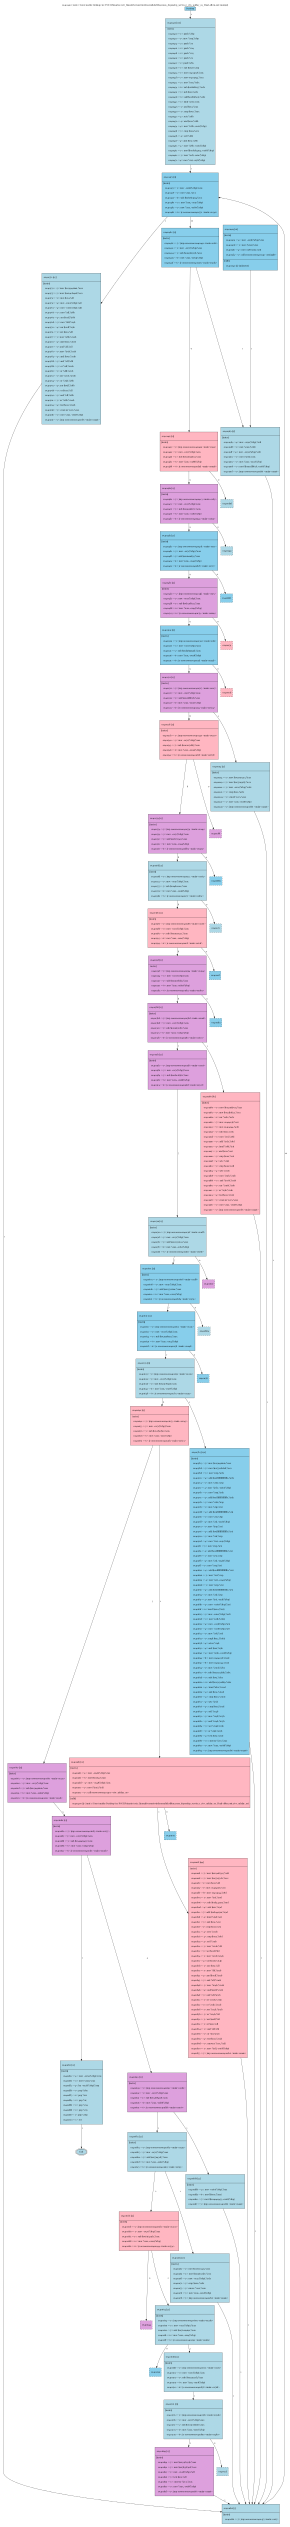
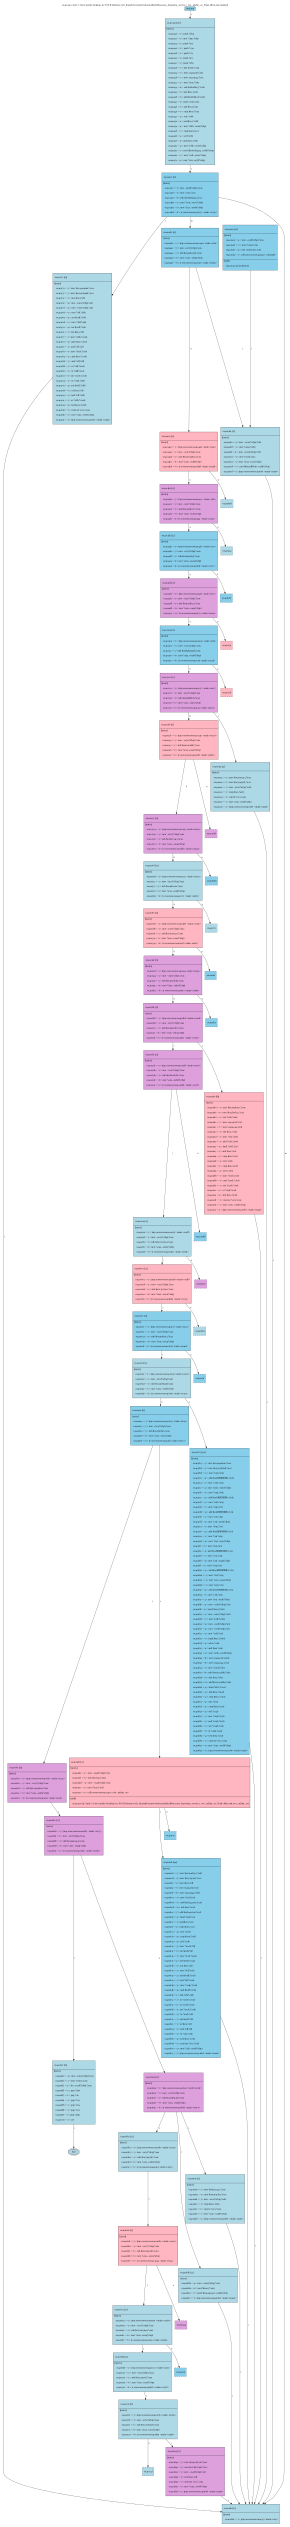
node "0x4019dd": added
node "0x401603 [25]": fillcolor skyblue -> lightpink
edge "0x401eb6 [5]" -> "0x401475 [23]": reversed
node "0x40164e [25]": fillcolor lightpink -> skyblue
node "0x401ae8 [144]": fillcolor lightpink -> skyblue
edge "0x4016b2 [25]" -> "0x401a65 [27]": now "0x401699 [25]" -> "0x401a65 [27]"
